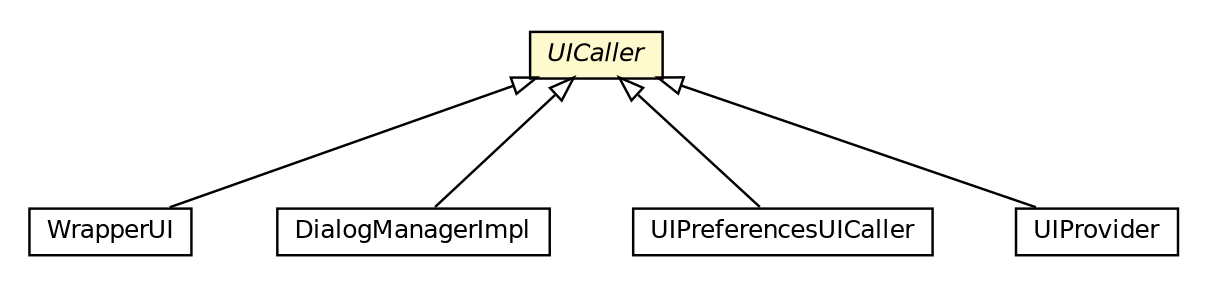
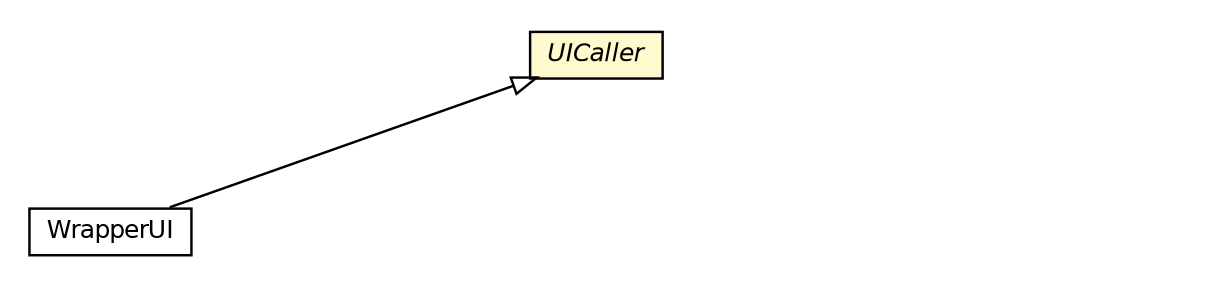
node "DialogManagerImpl": removed
node "UIPreferencesUICaller": removed
node "UIProvider": removed
